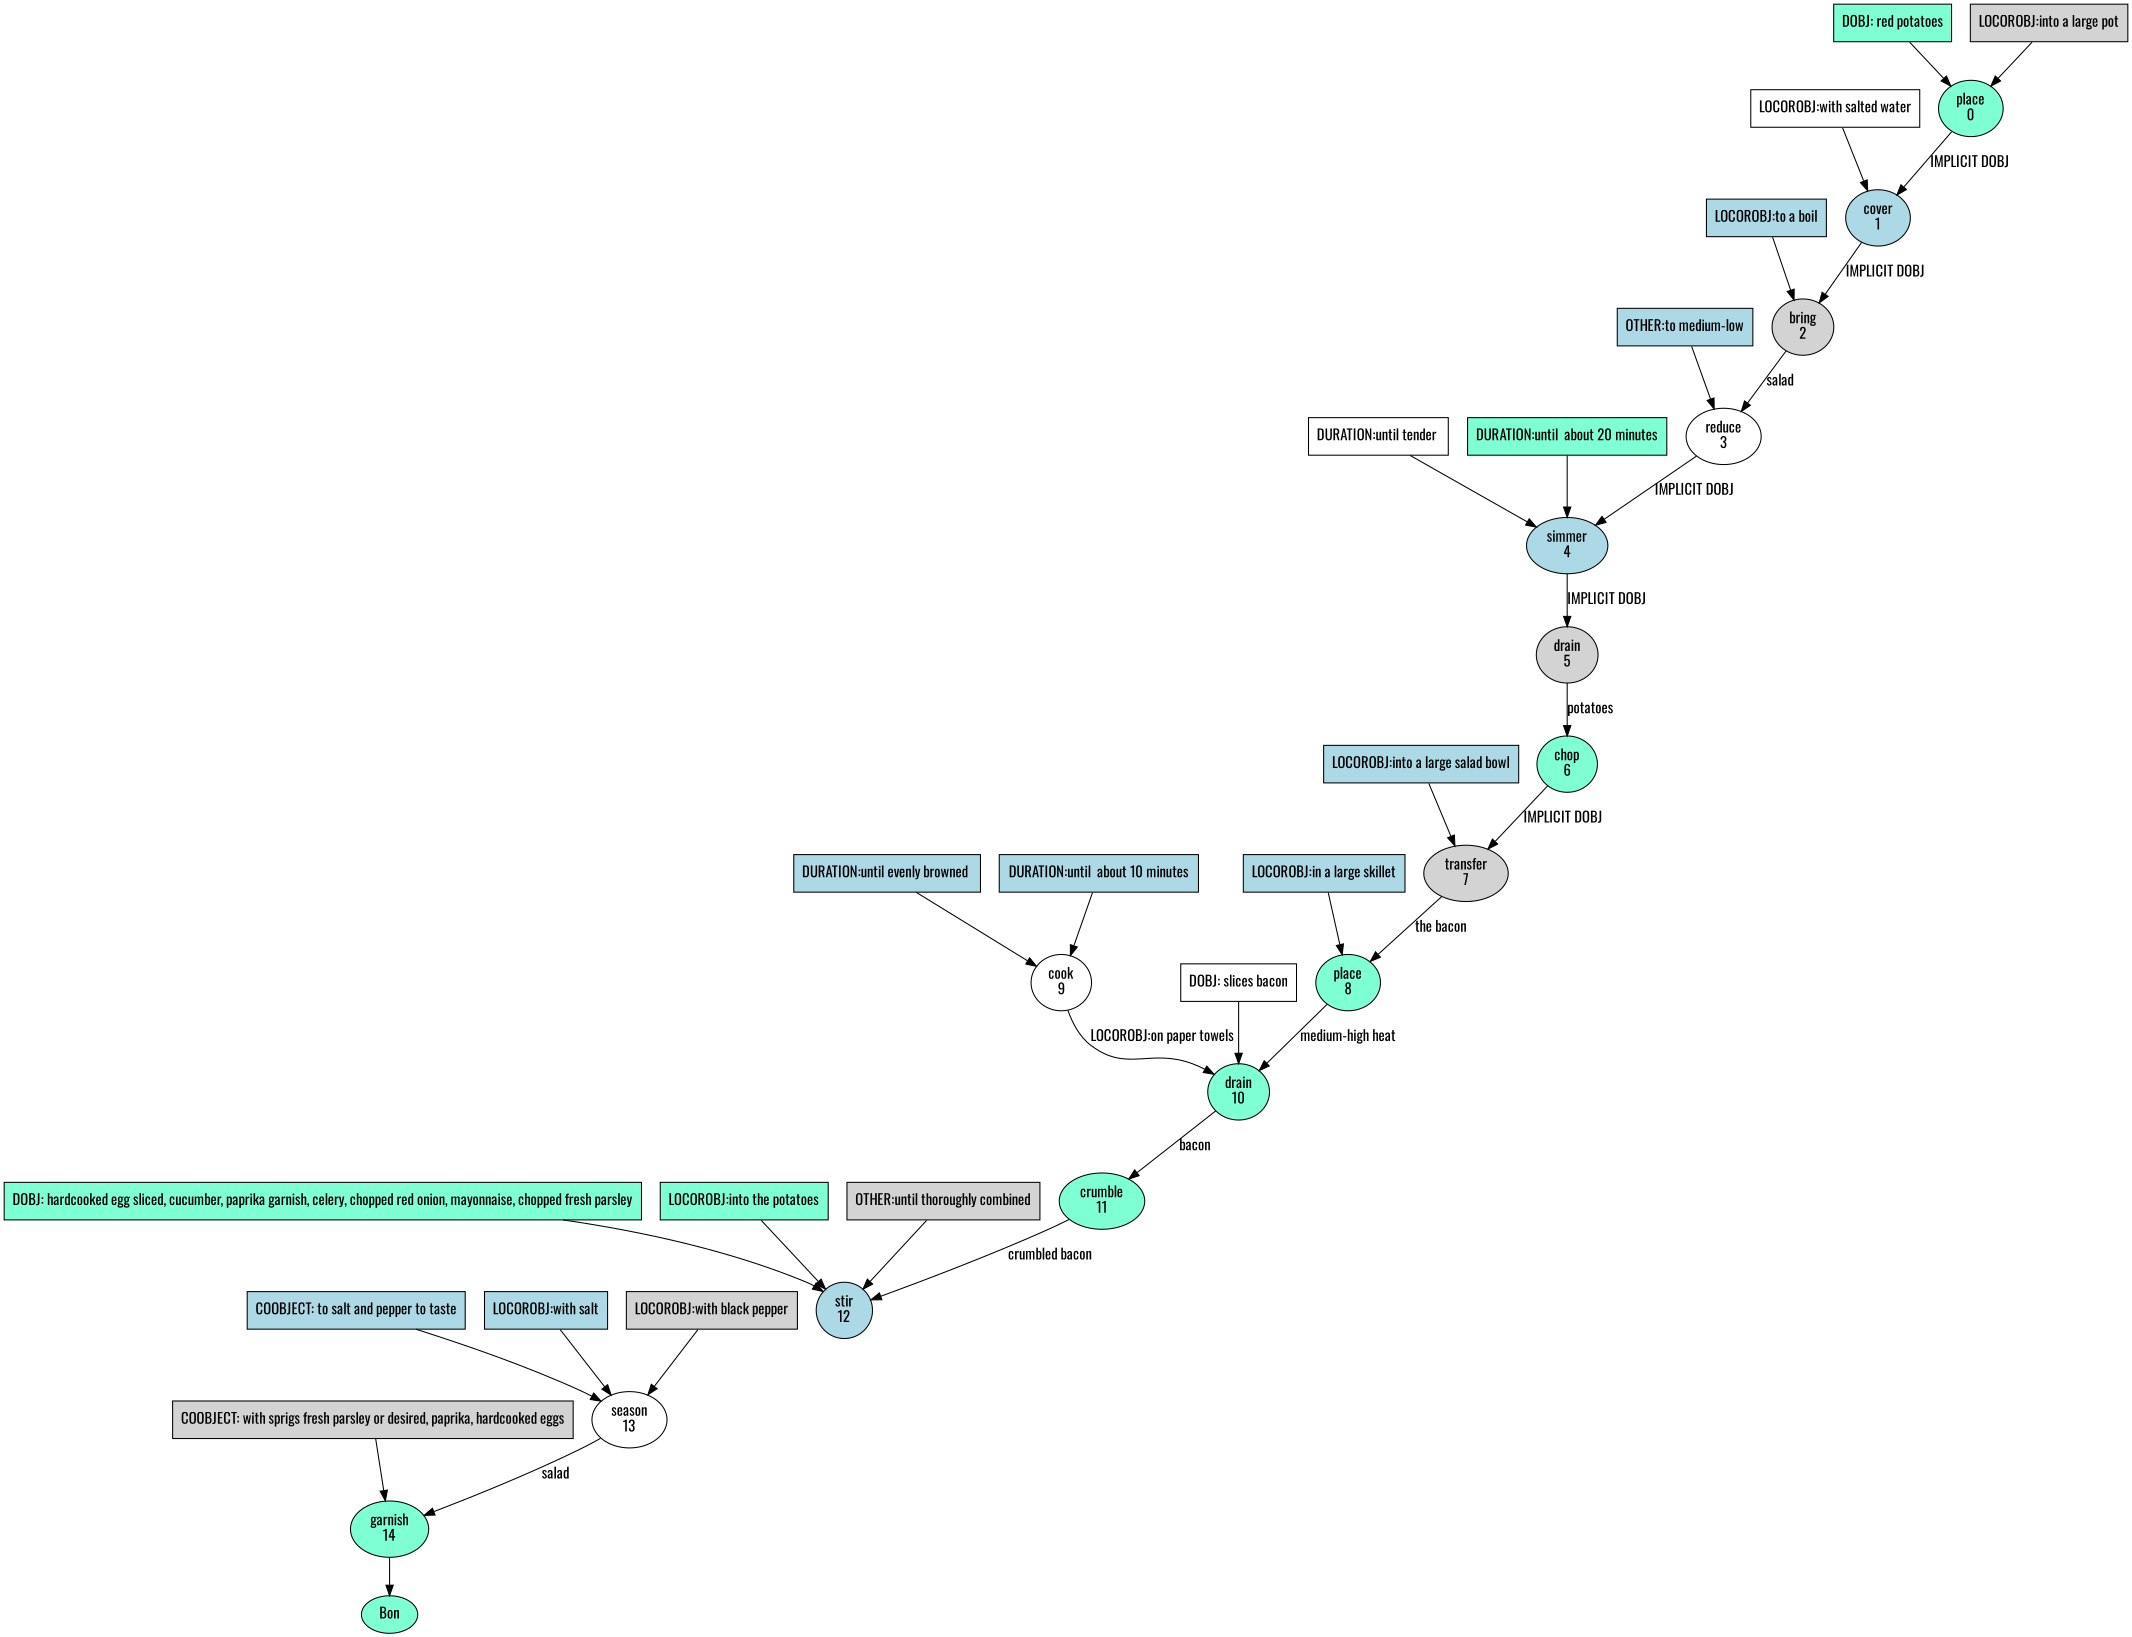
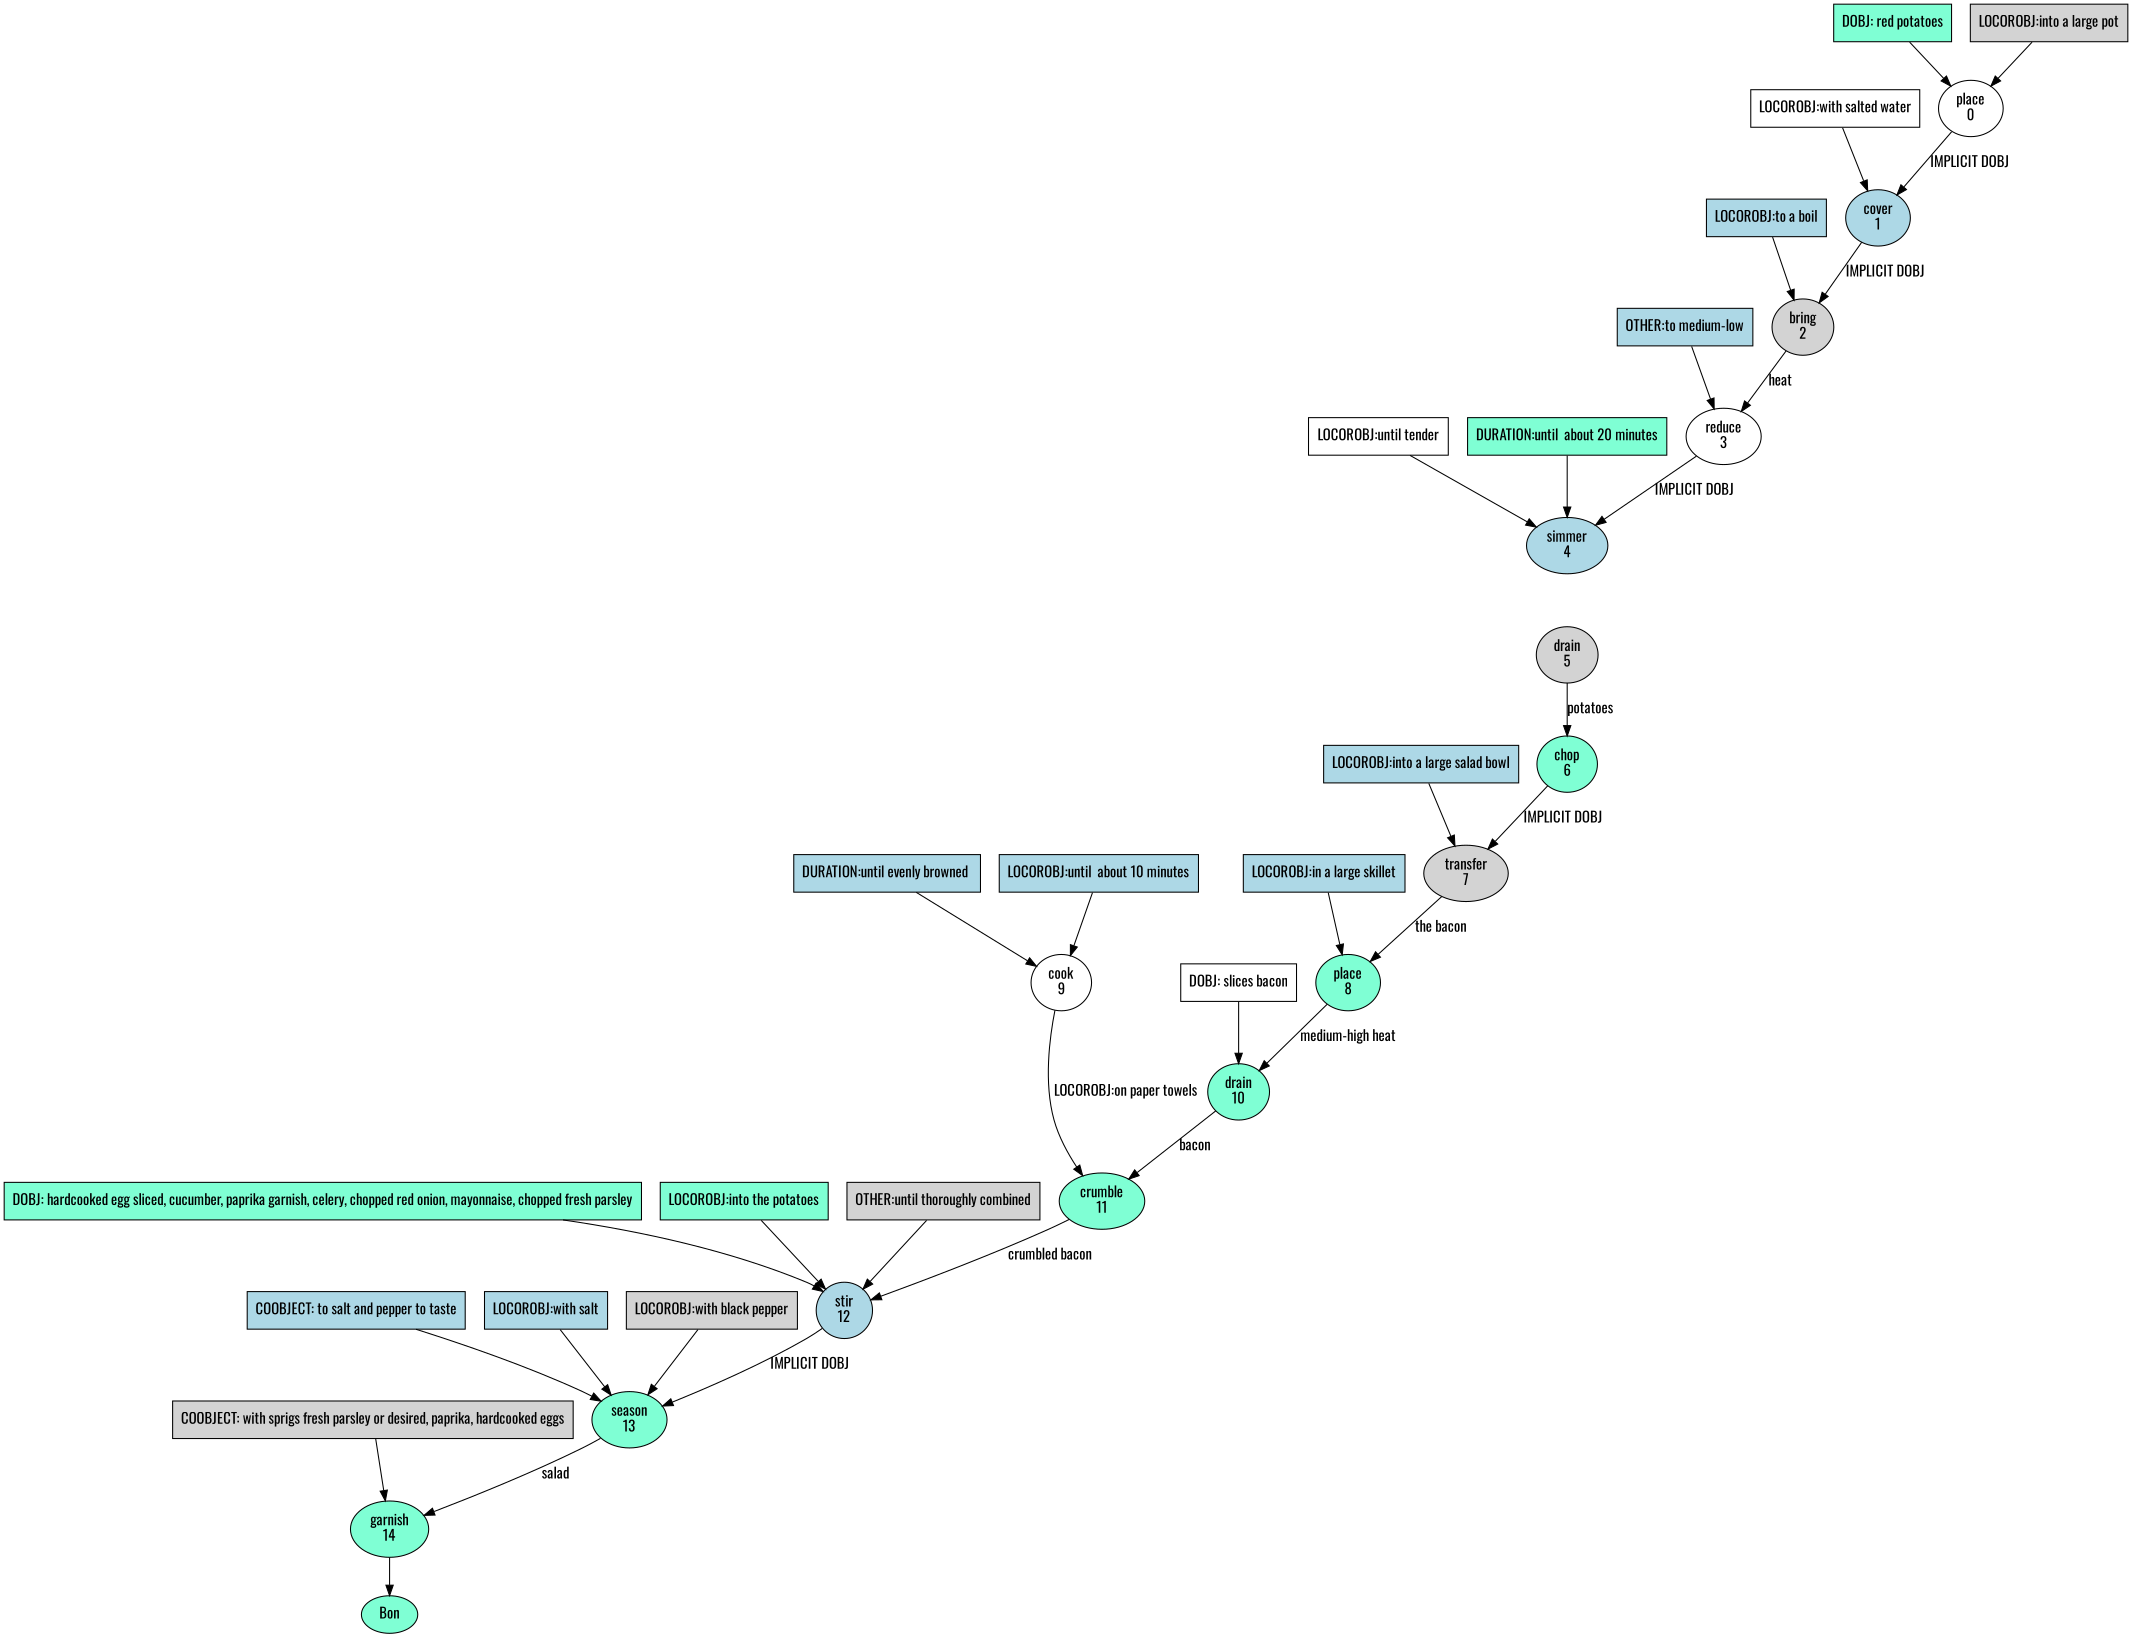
node "place 0": fillcolor aquamarine -> white
edge "bring 2" -> "reduce 3": label "salad" -> "heat"
node "DURATION:until tender": label "DURATION:until tender" -> "LOCOROBJ:until tender"
edge "simmer 4" -> "drain 5": removed, label "IMPLICIT DOBJ"
node "DURATION:until  about 10 minutes": label "DURATION:until  about 10 minutes" -> "LOCOROBJ:until  about 10 minutes"
edge "cook 9" -> "drain 10": now "cook 9" -> "crumble 11"
edge "stir 12" -> "season 13": added, label "IMPLICIT DOBJ"
node "season 13": fillcolor white -> aquamarine
